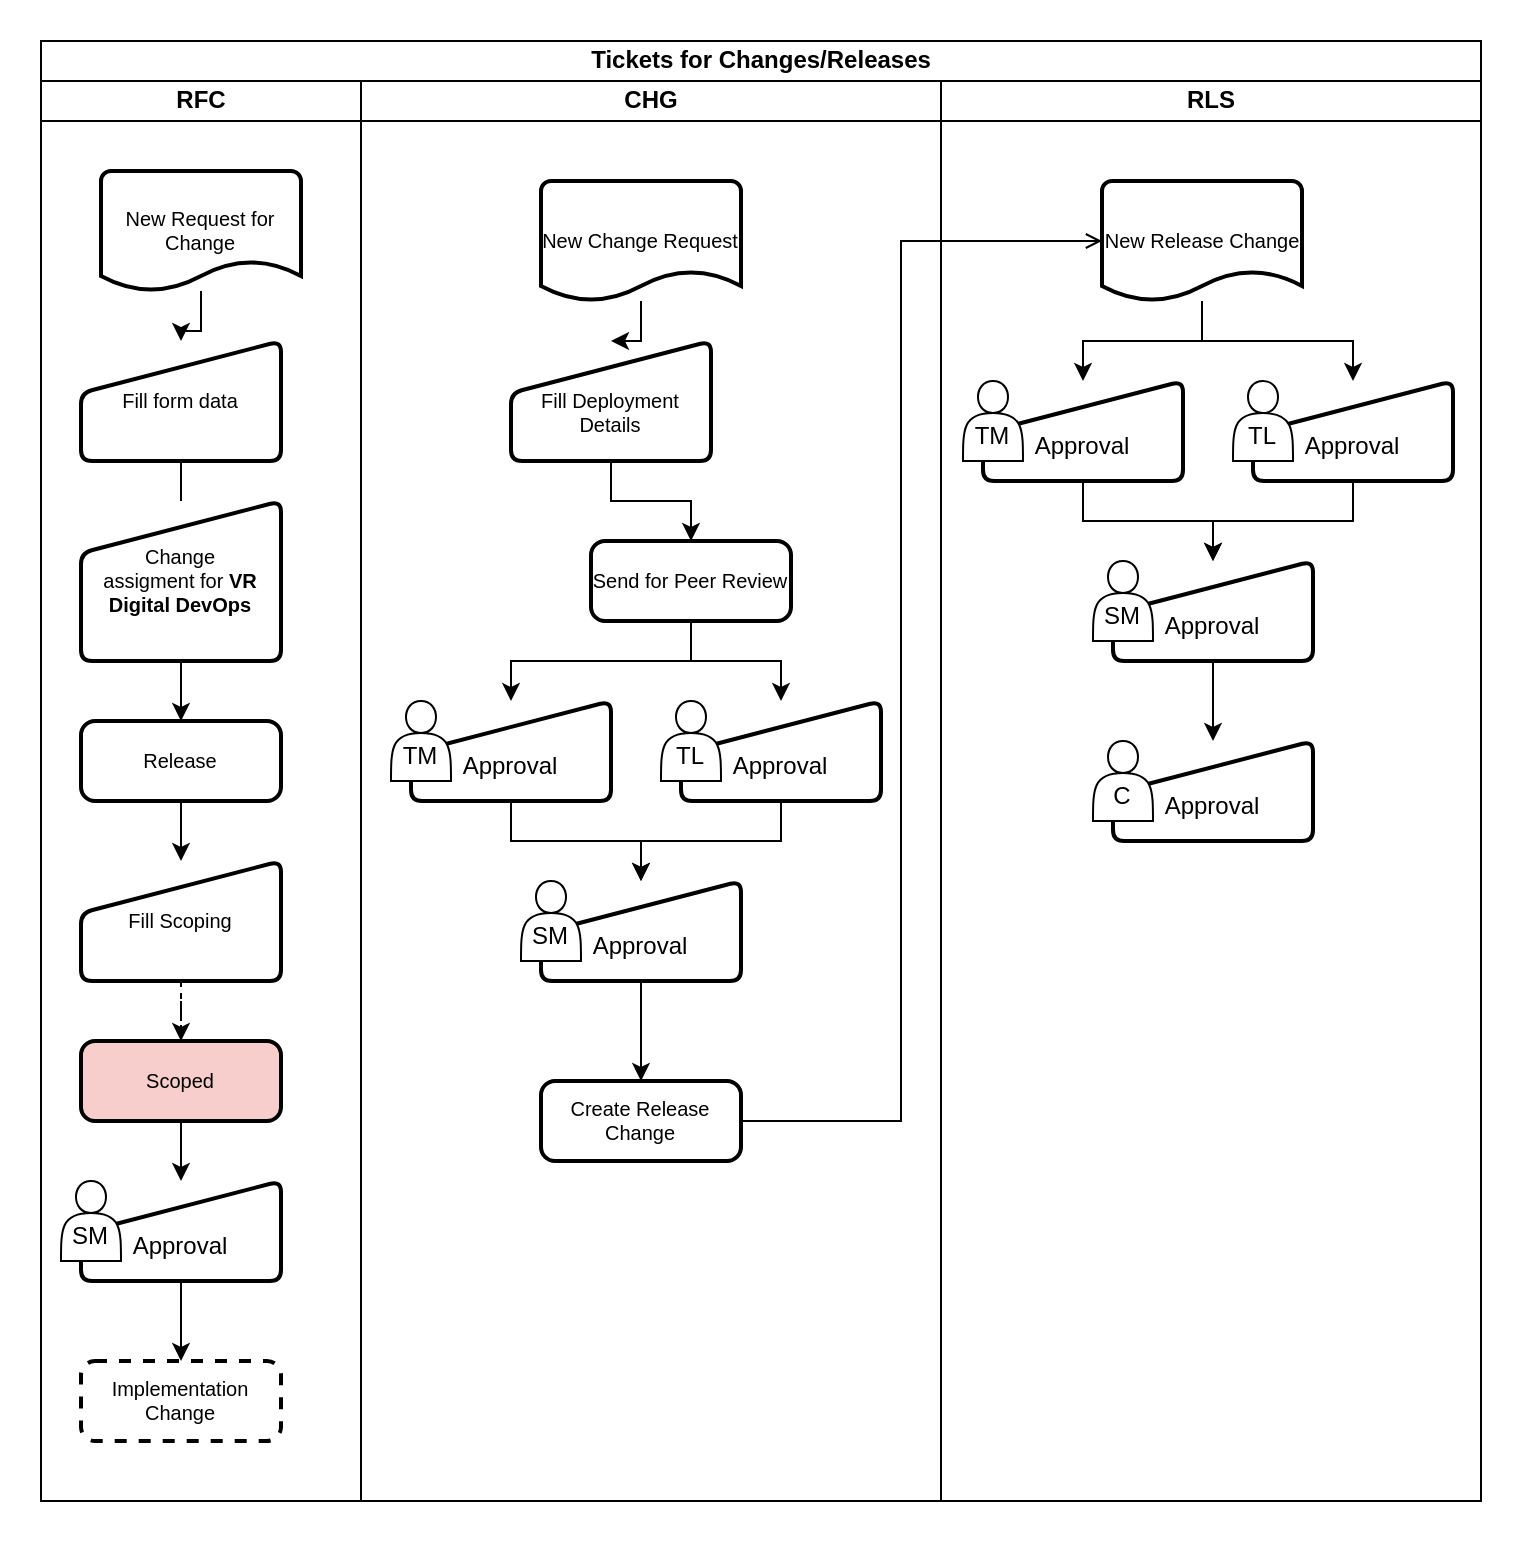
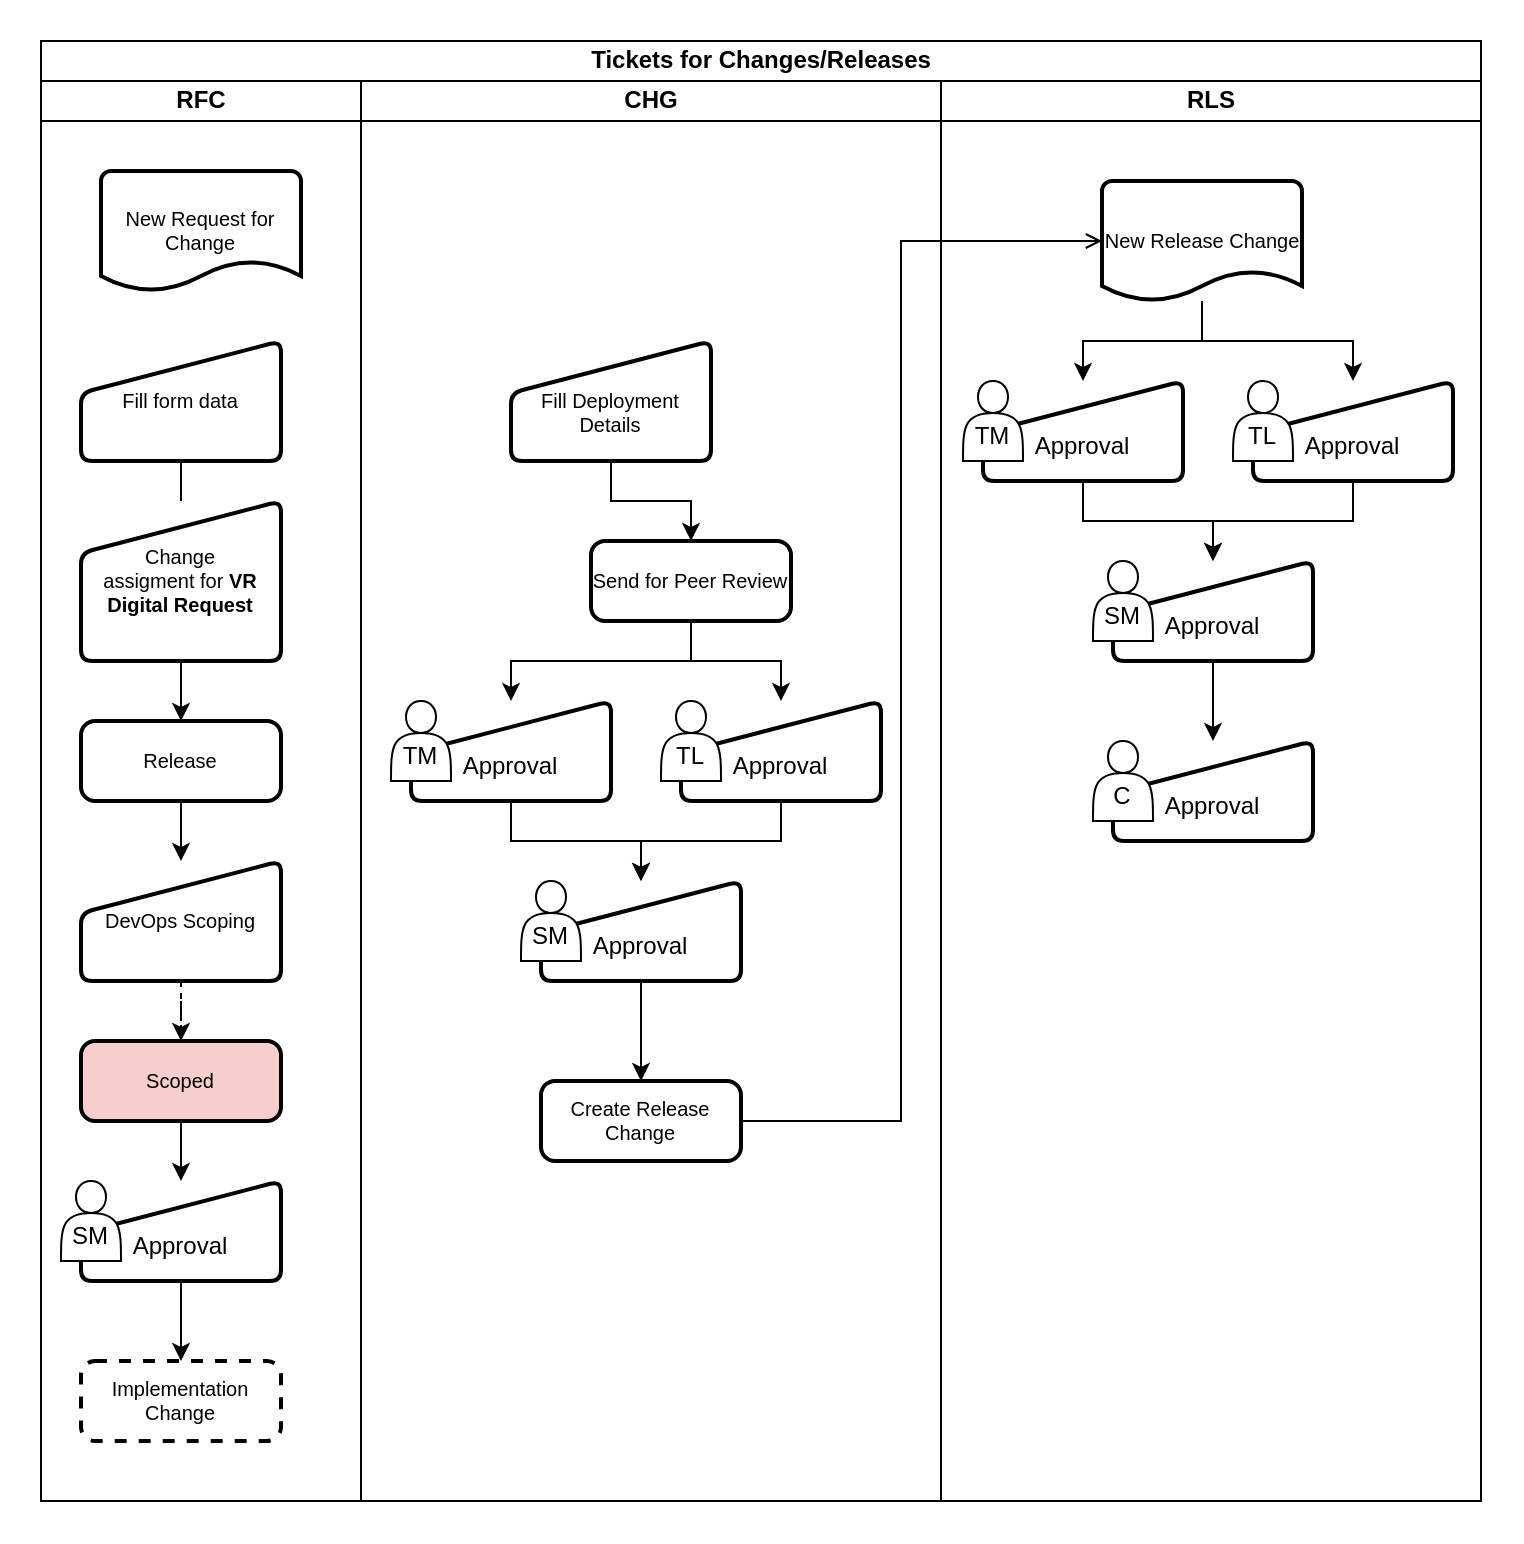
node "New Change Request": removed
edge "New Request for Change" -> "Fill form data": removed
edge "New Change Request" -> "Fill Deployment Details": removed
node "Change assigment for VR Digital DevOps": label "Change assigment for VR Digital DevOps" -> "Change assigment for VR Digital Request"
node "Fill Scoping": label "Fill Scoping" -> "DevOps Scoping"
